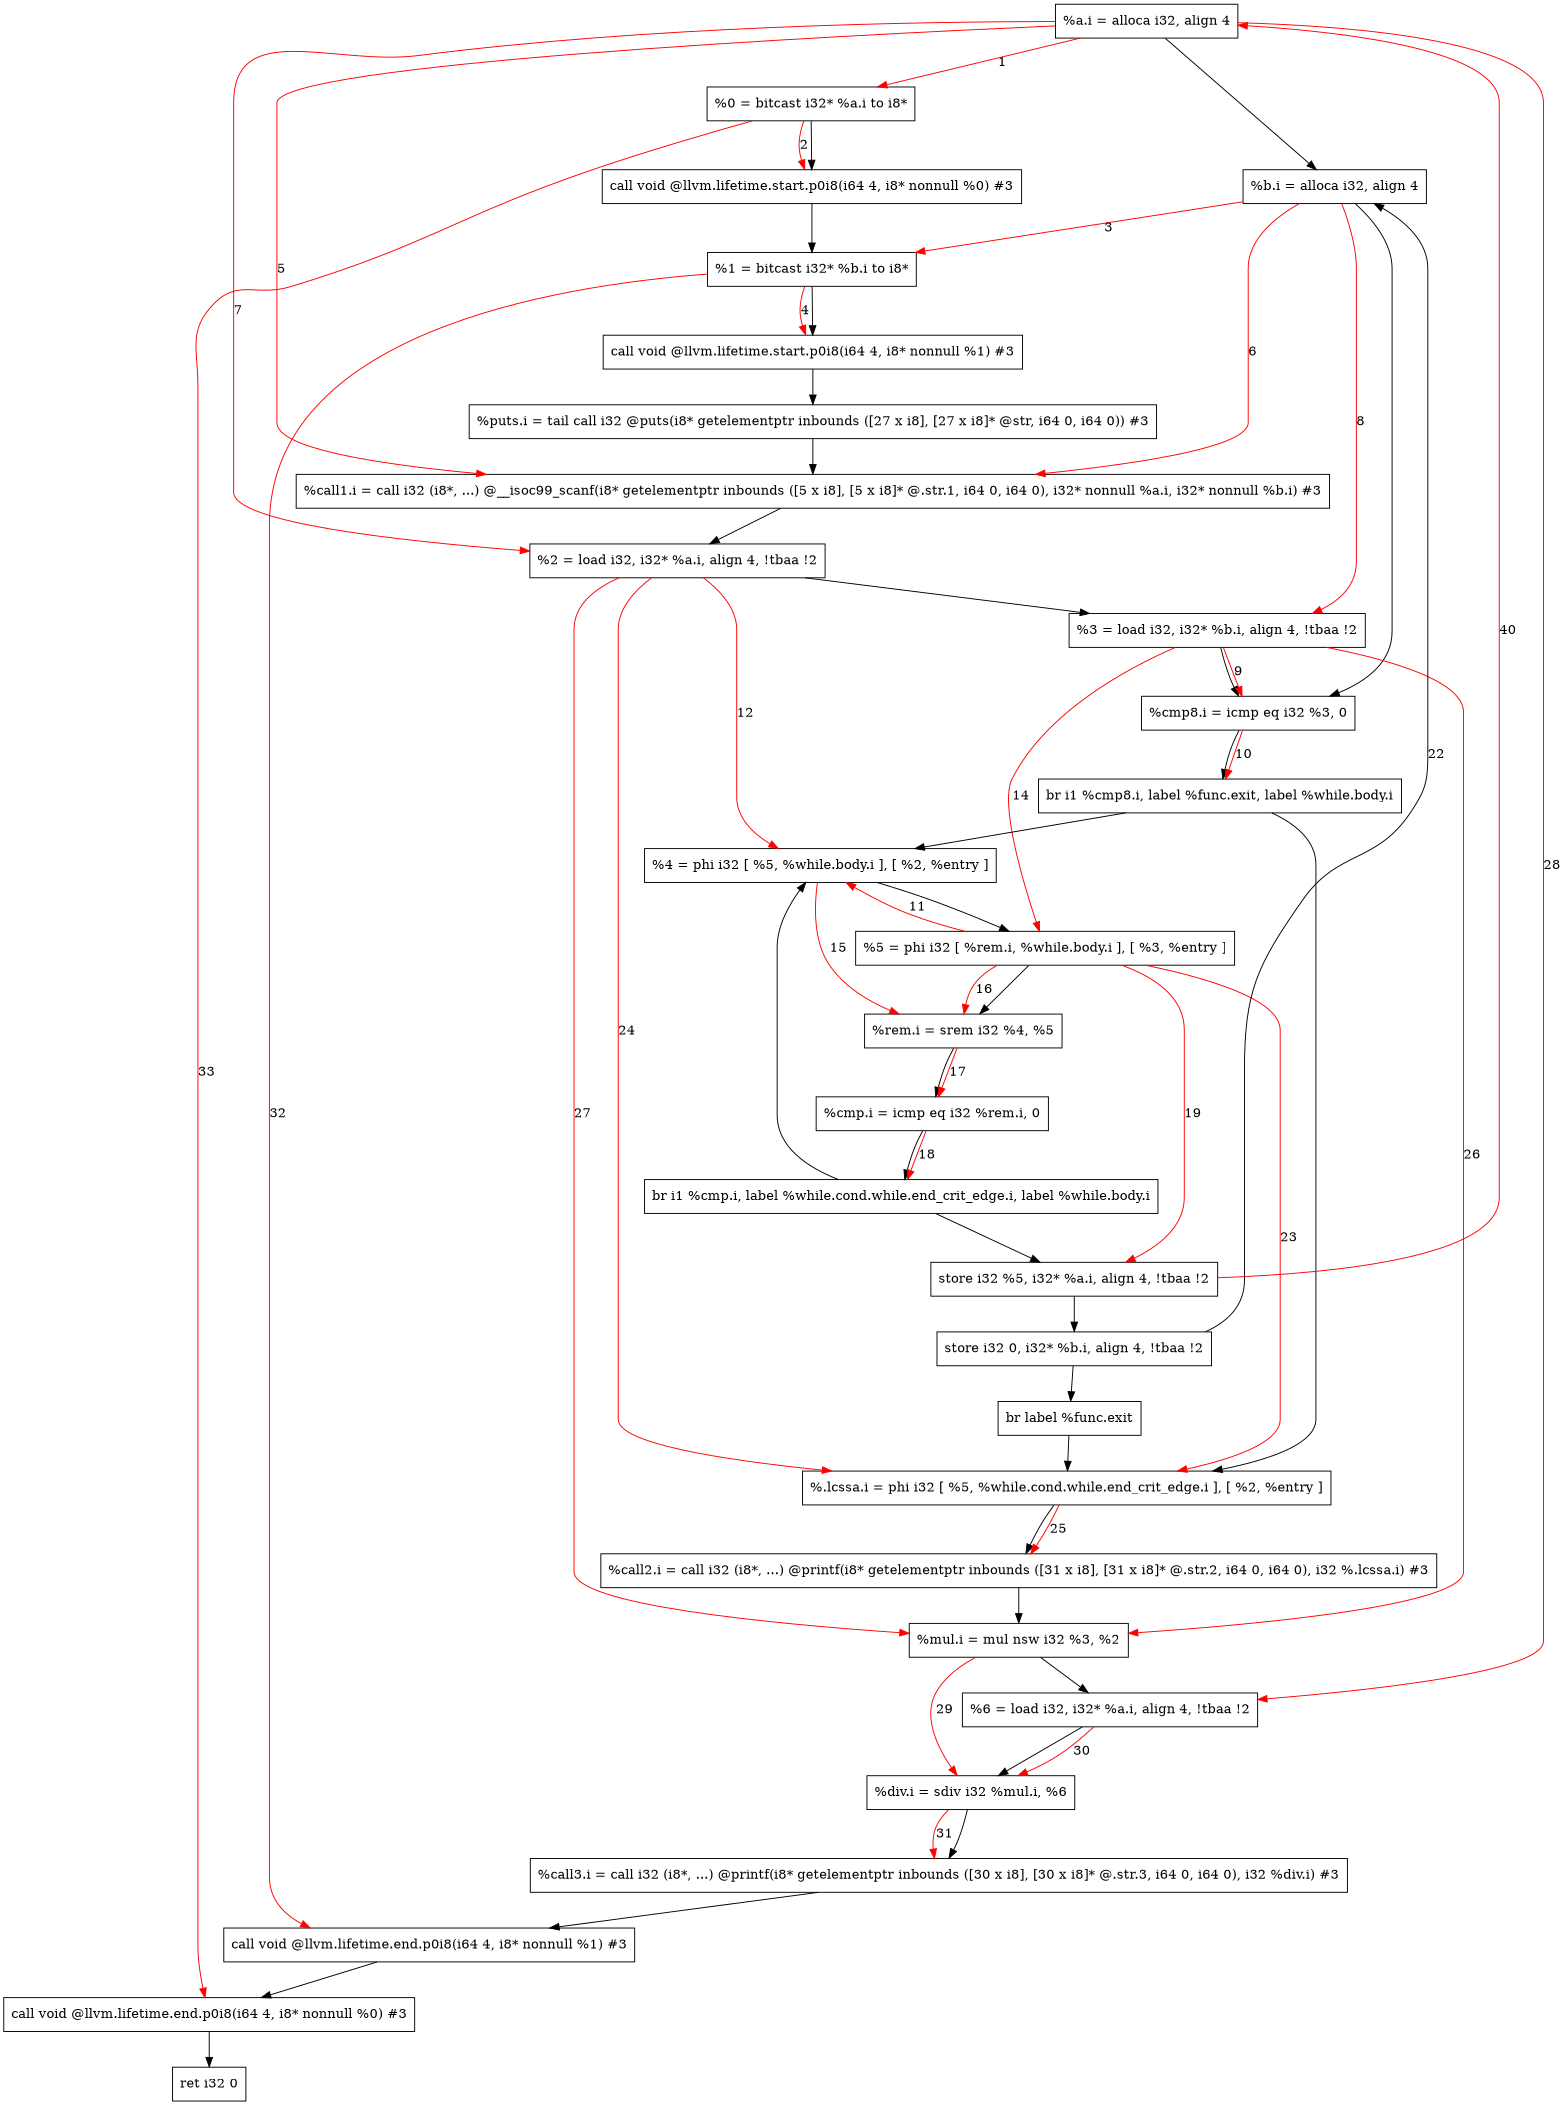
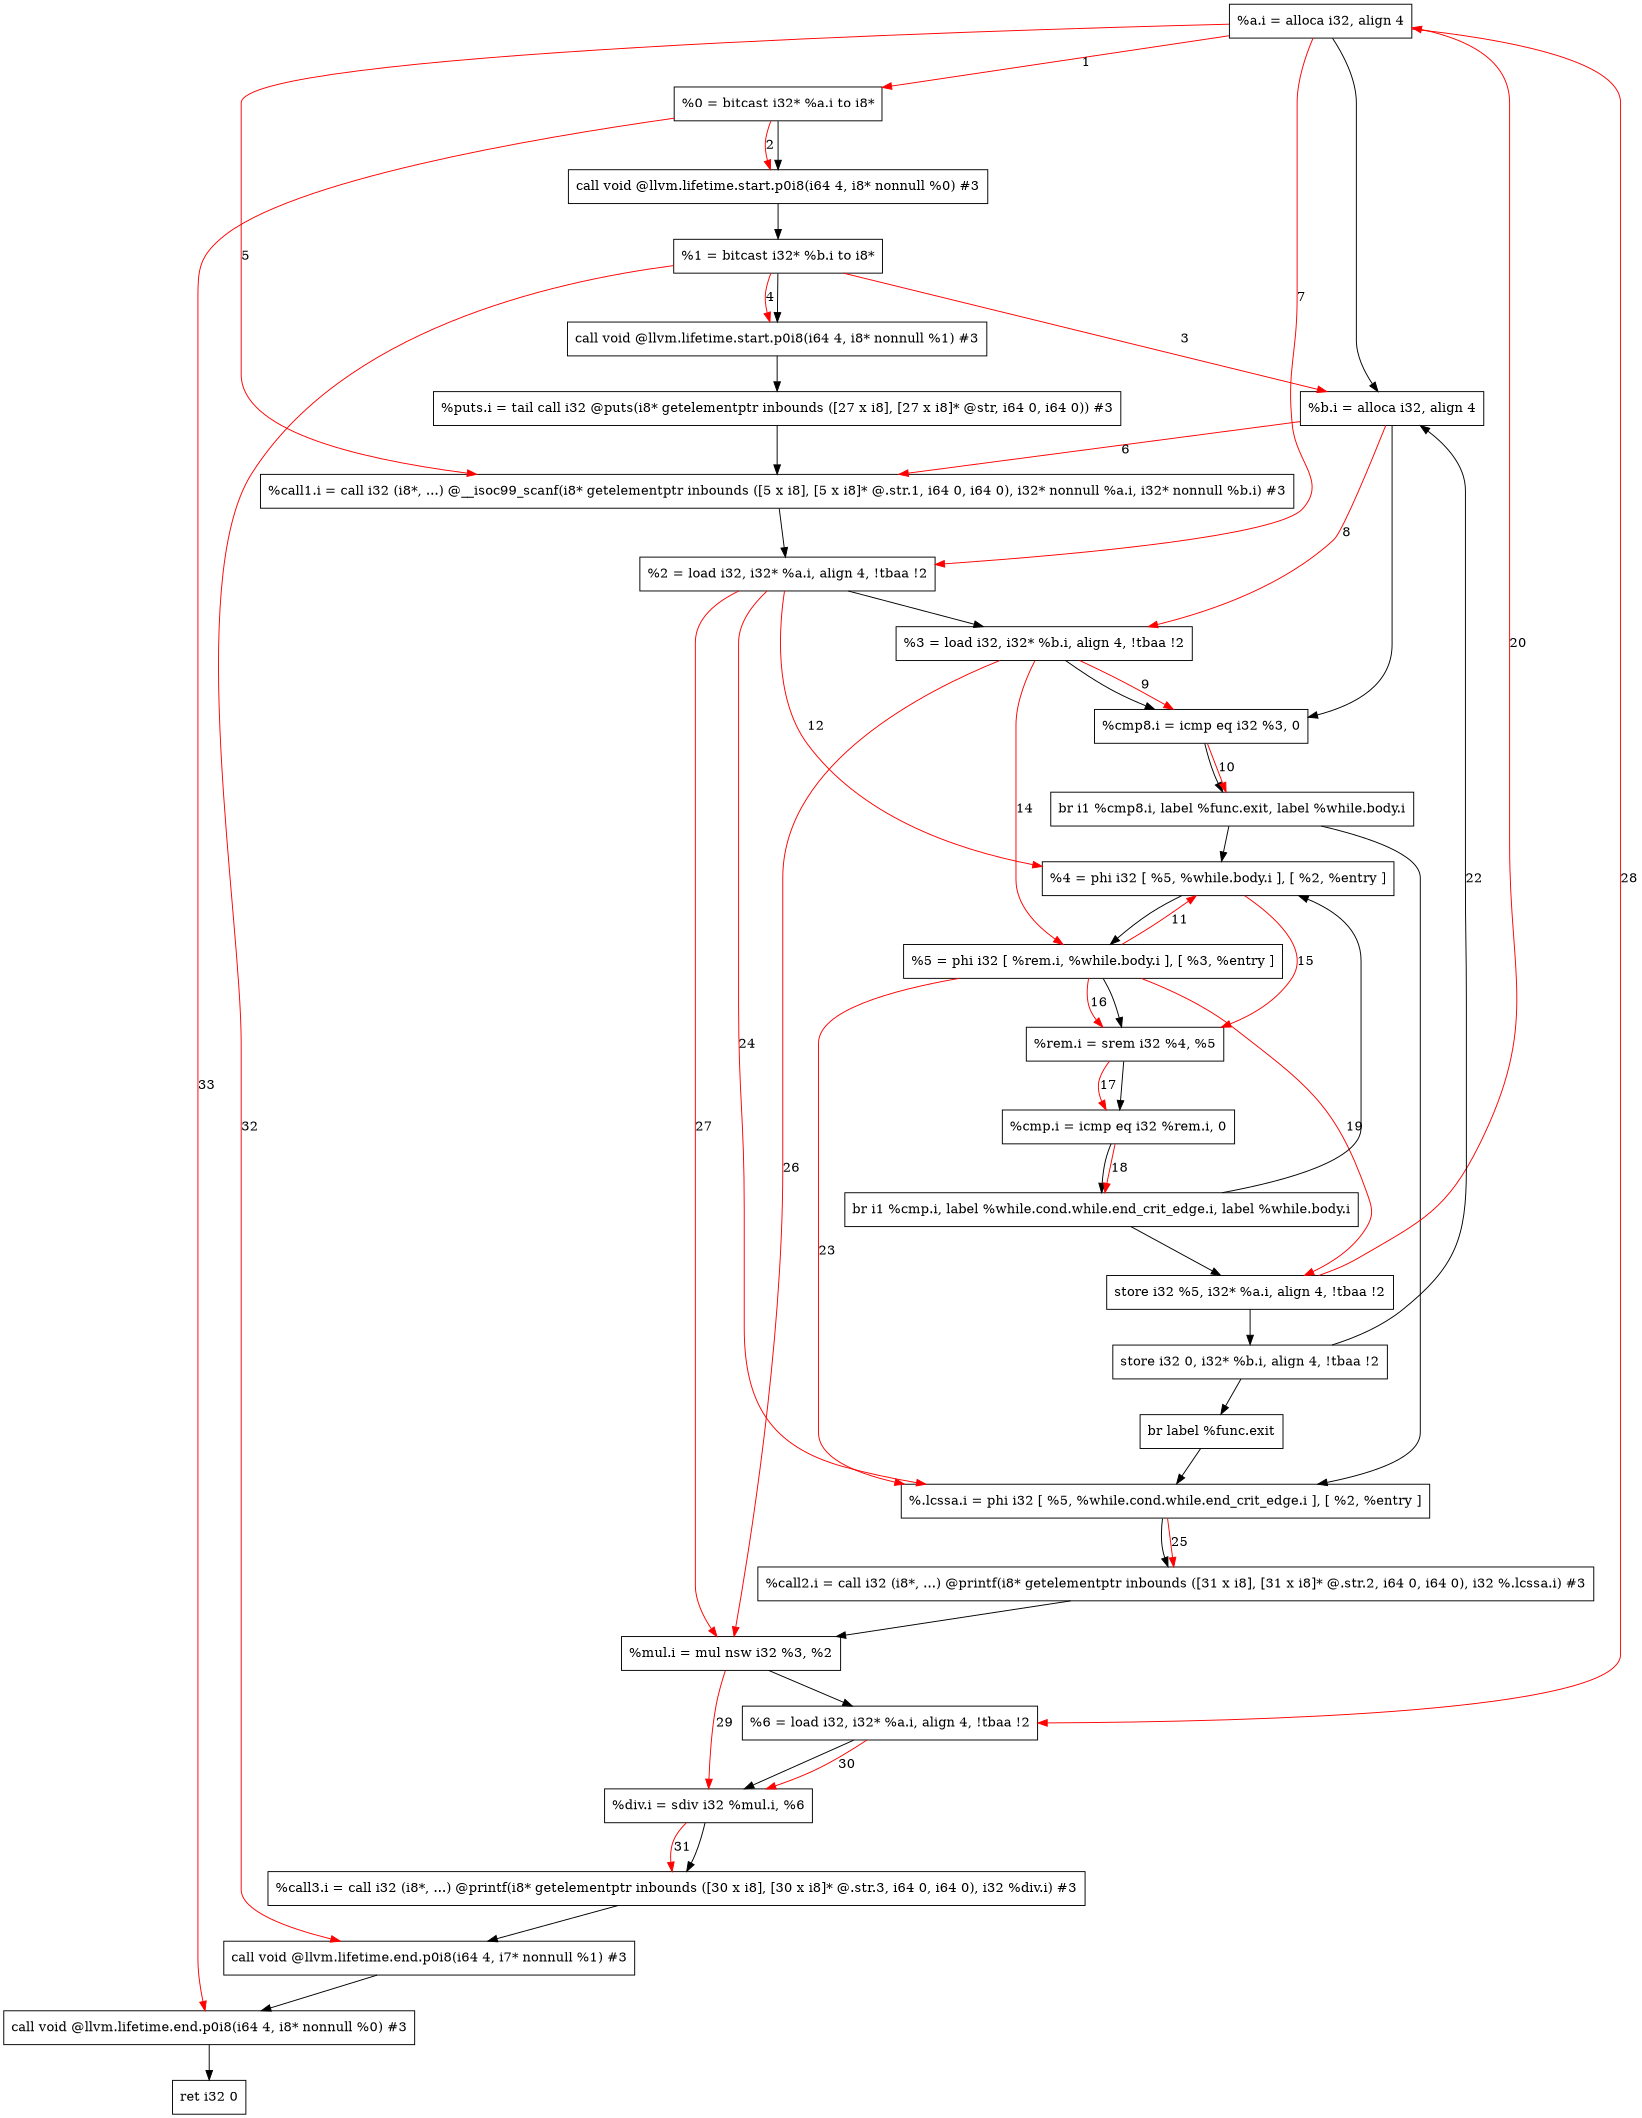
edge "%b.i = alloca i32, align 4" -> "%1 = bitcast i32* %b.i to i8*": reversed
edge "store i32 %5, i32* %a.i, align 4, !tbaa !2" -> "%a.i = alloca i32, align 4": label "40" -> "20"
node "call void @llvm.lifetime.end.p0i8(i64 4, i8* nonnull %1) #3": label "call void @llvm.lifetime.end.p0i8(i64 4, i8* nonnull %1) #3" -> "call void @llvm.lifetime.end.p0i8(i64 4, i7* nonnull %1) #3"
